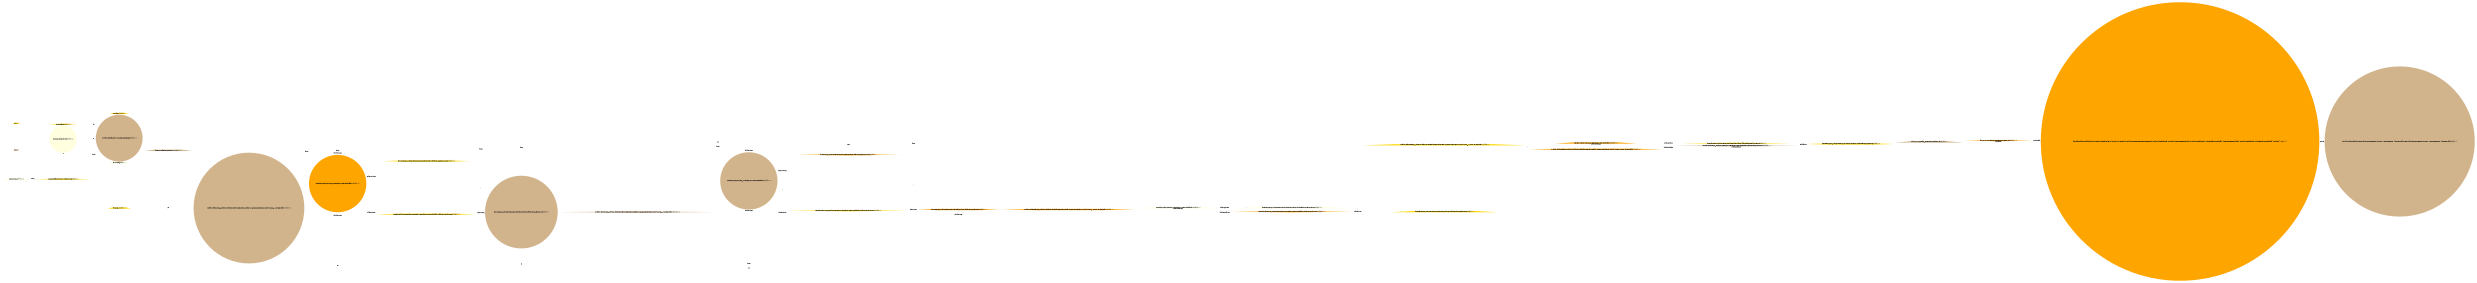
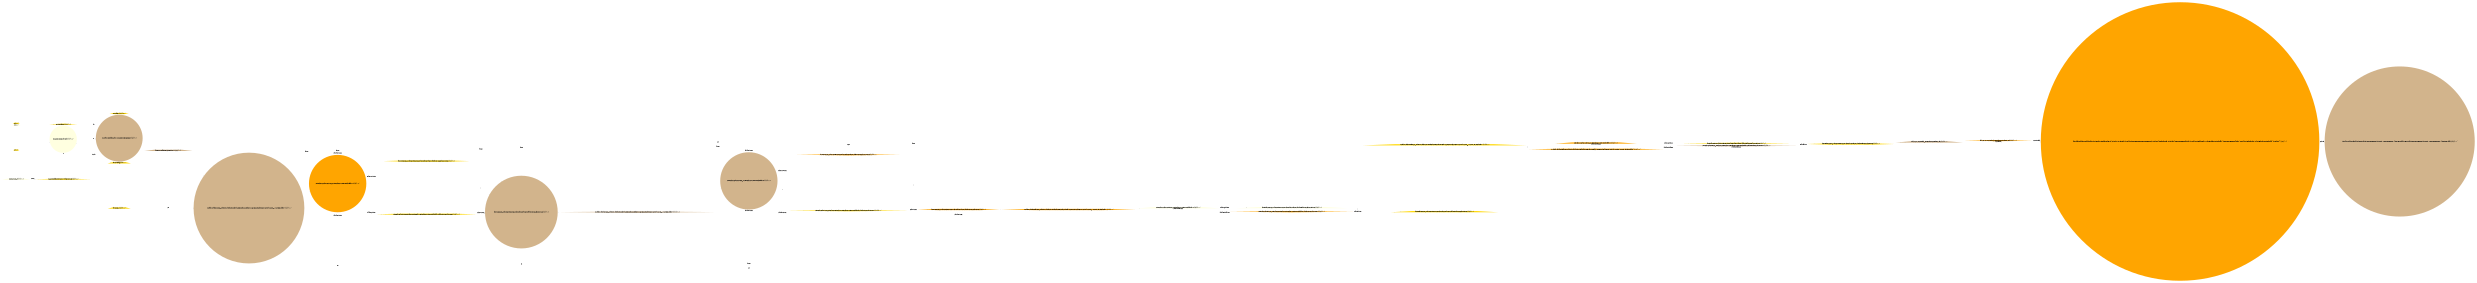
node "setup['0', '1', '0']": added
node "get['0', '0', '1']": fillcolor tan -> gold
node "final String lookupName@@@6@@@['0', '0', '1']": fillcolor lightyellow -> gold
